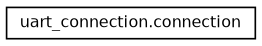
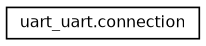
node "uart_connection.connection": label "uart_connection.connection" -> "uart_uart.connection"
